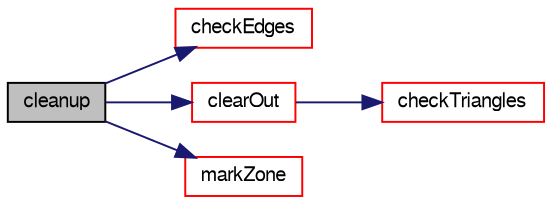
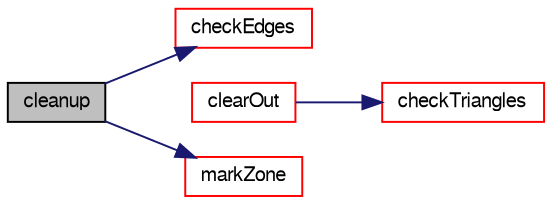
edge "cleanup" -> "clearOut": removed
